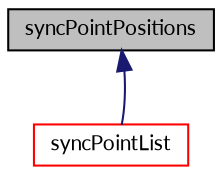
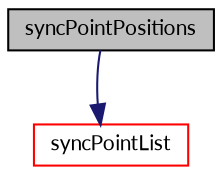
edge "syncPointList" -> "syncPointPositions": reversed
